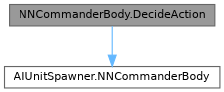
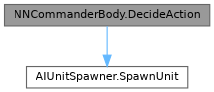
node "AIUnitSpawner.NNCommanderBody": label "AIUnitSpawner.NNCommanderBody" -> "AIUnitSpawner.SpawnUnit"
